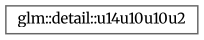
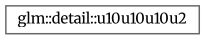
node "glm::detail::u14u10u10u2": label "glm::detail::u14u10u10u2" -> "glm::detail::u10u10u10u2"
